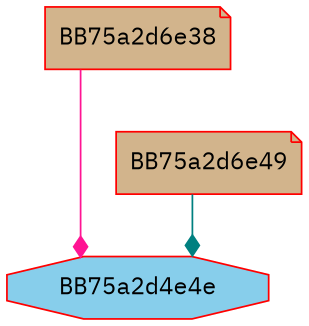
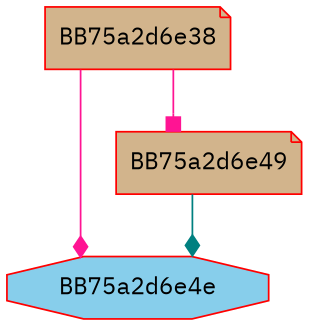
edge "BB75a2d6e38" -> "BB75a2d6e49": added
node "BB75a2d4e4e": label "BB75a2d4e4e" -> "BB75a2d6e4e"
